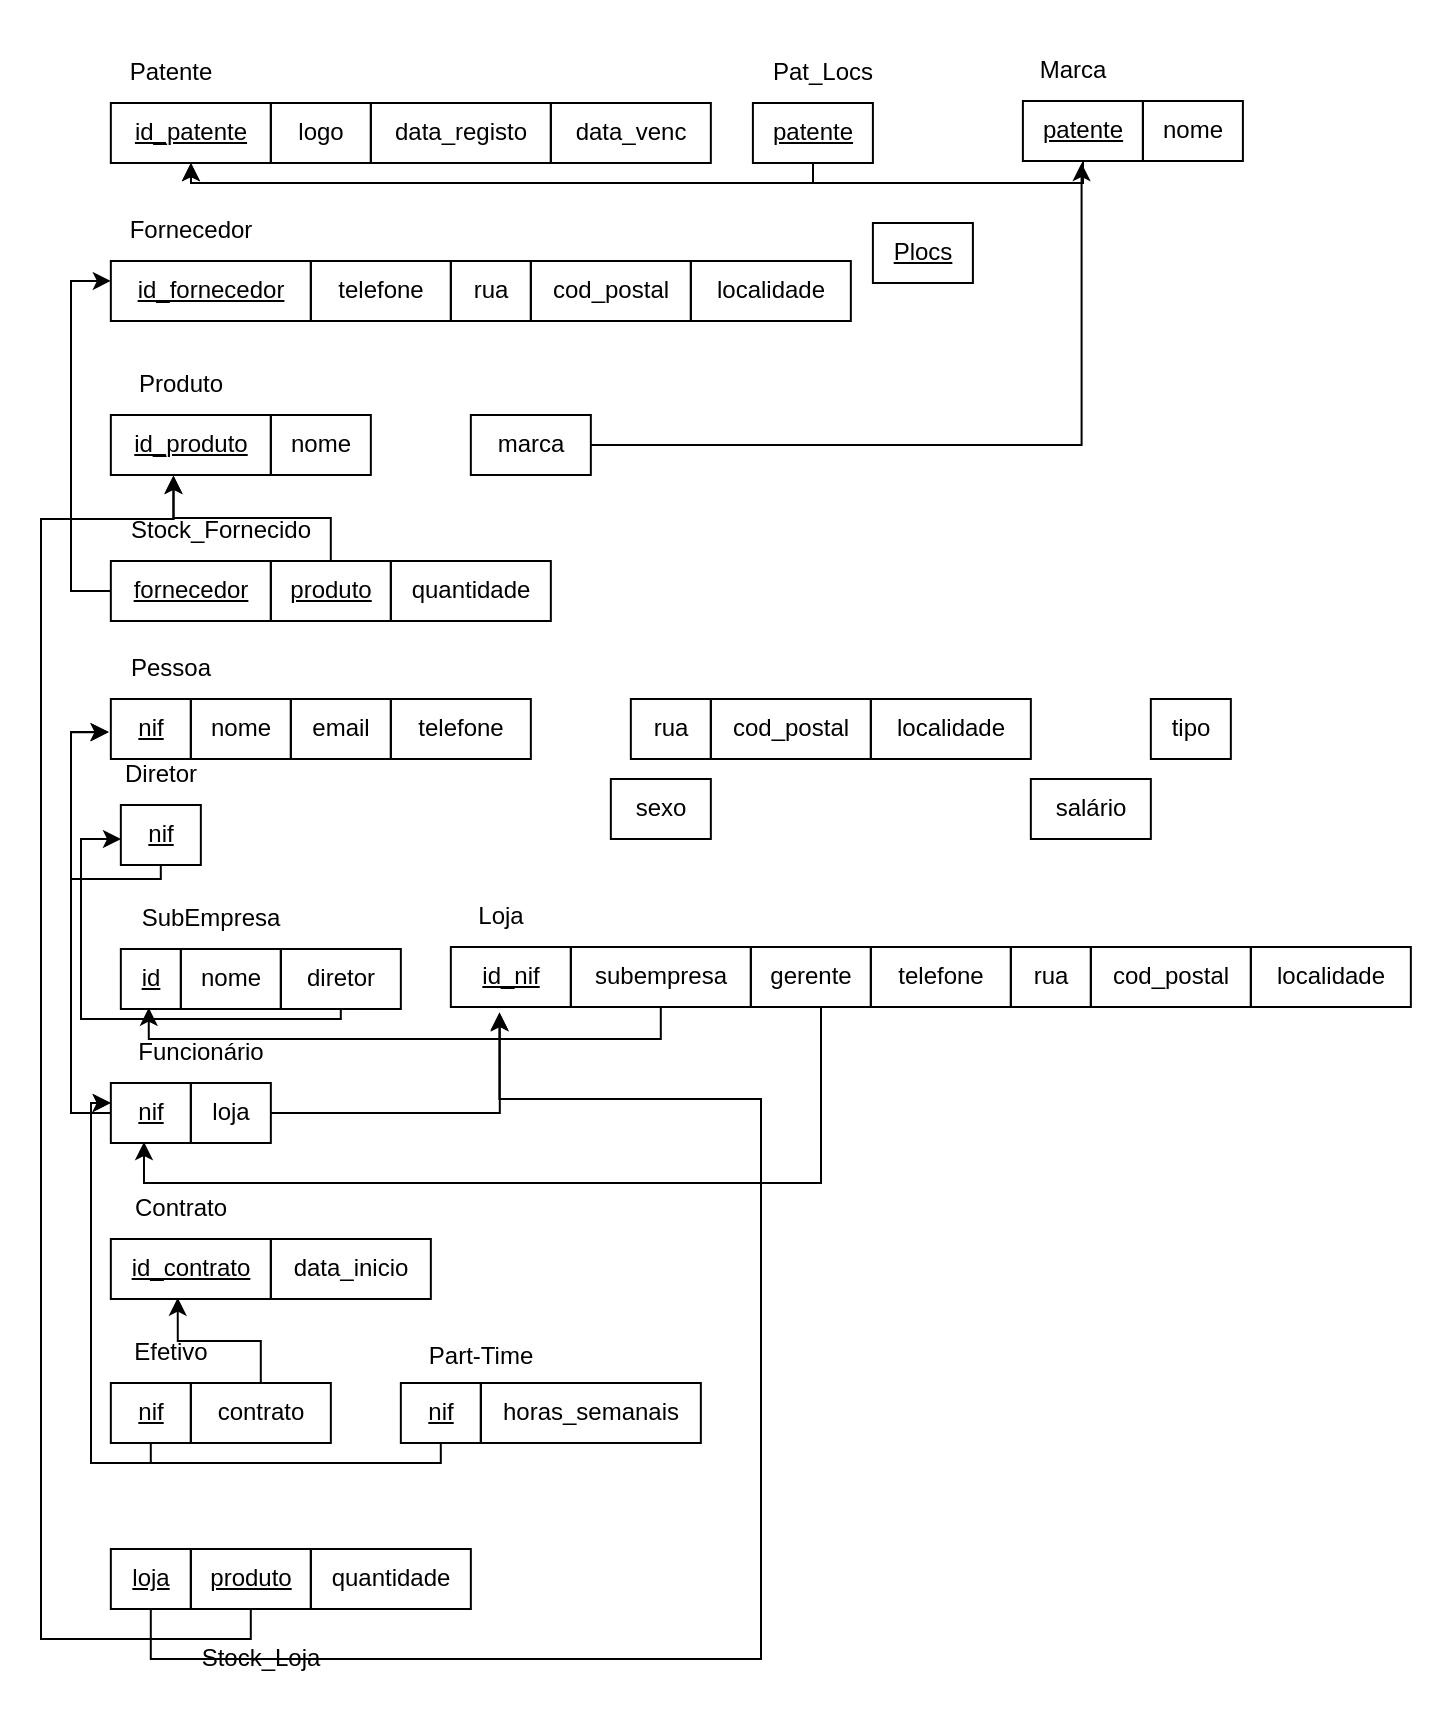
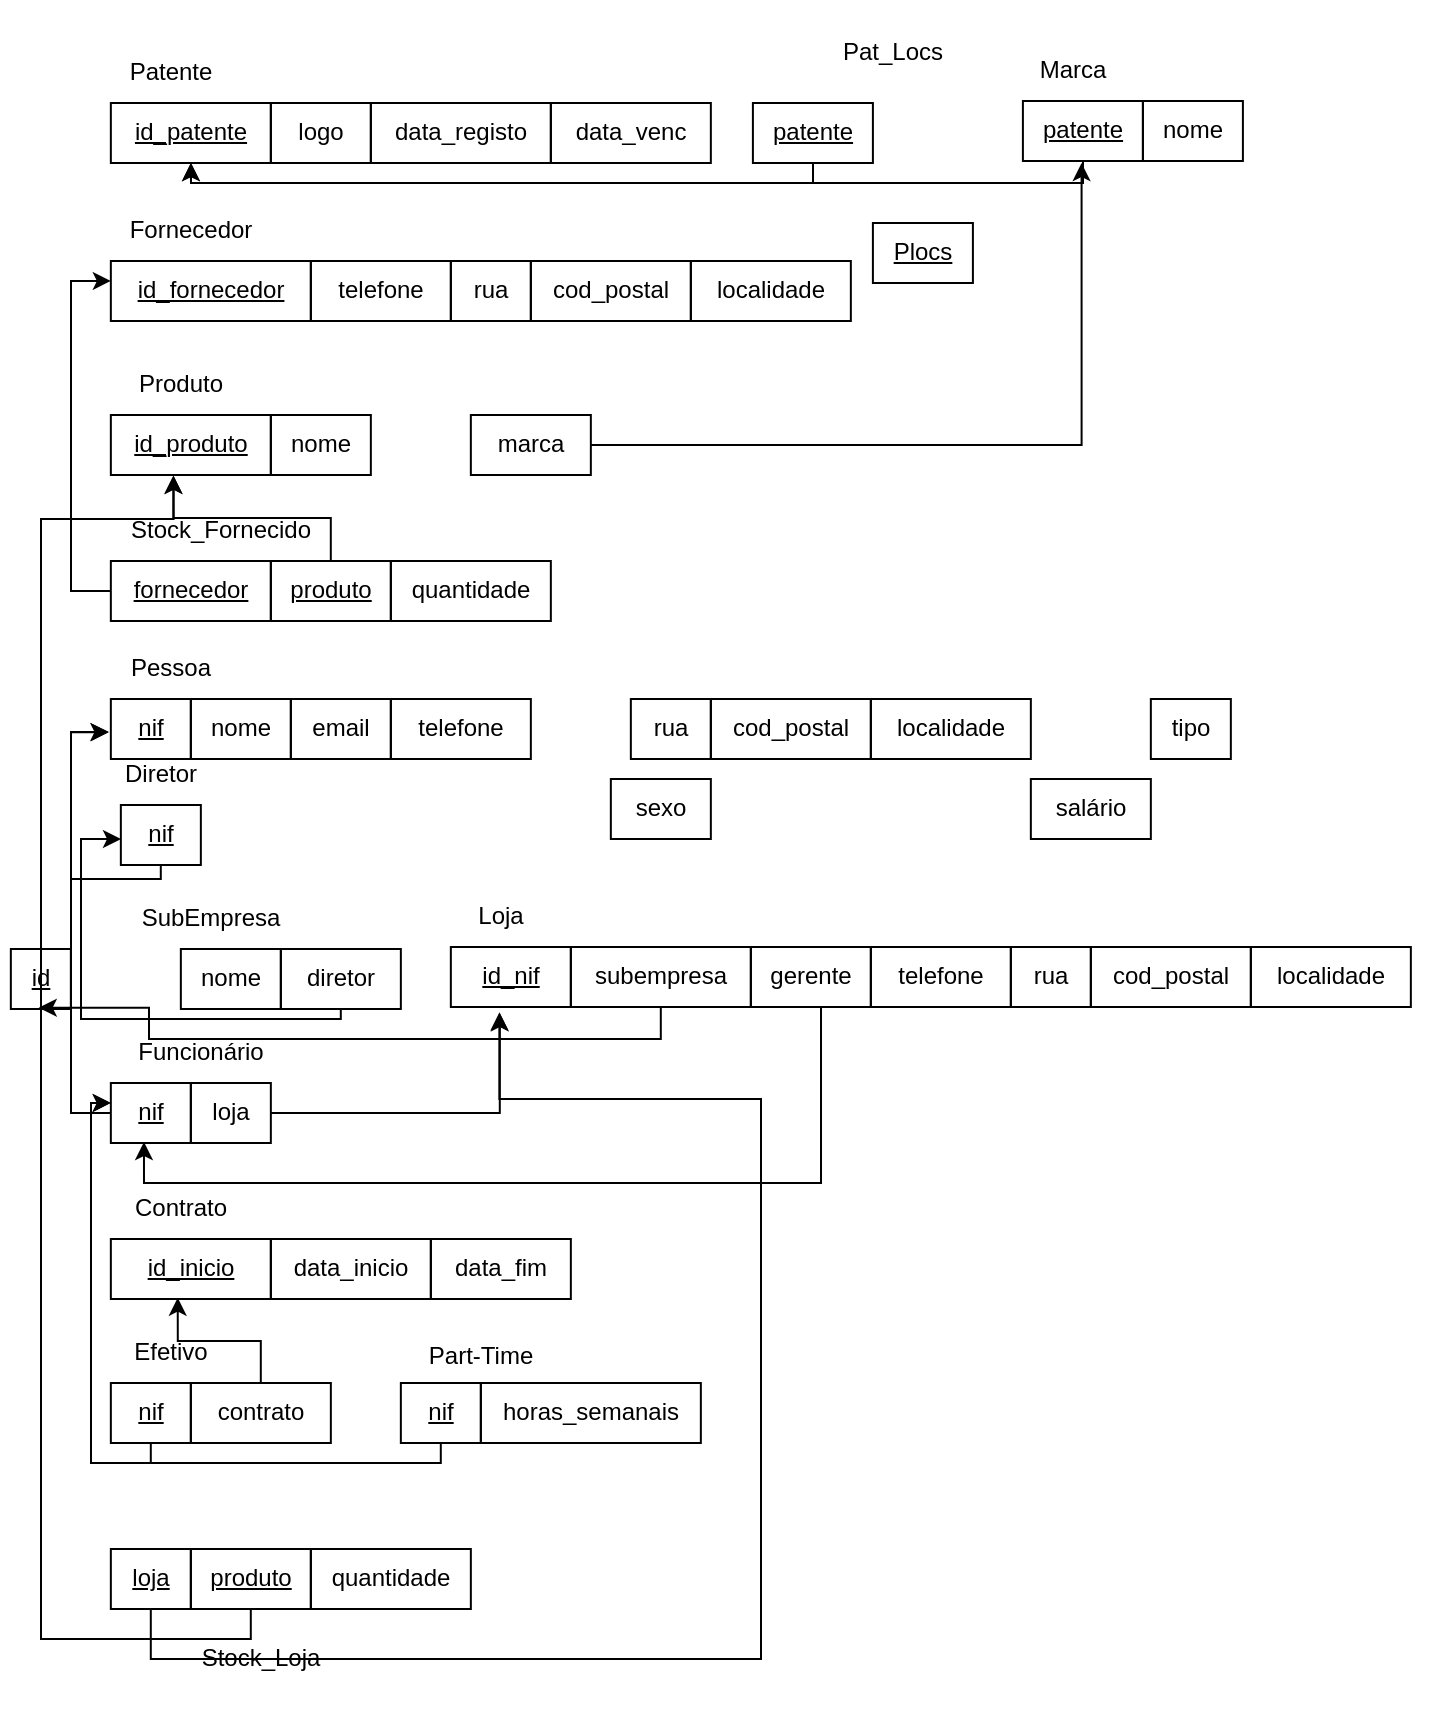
node "Pat_Locs": moved (823, 73) -> (893, 53)
node "id": moved (151, 979) -> (41, 979)
node "id_contrato": label "id_contrato" -> "id_inicio"
node "data_fim": added
